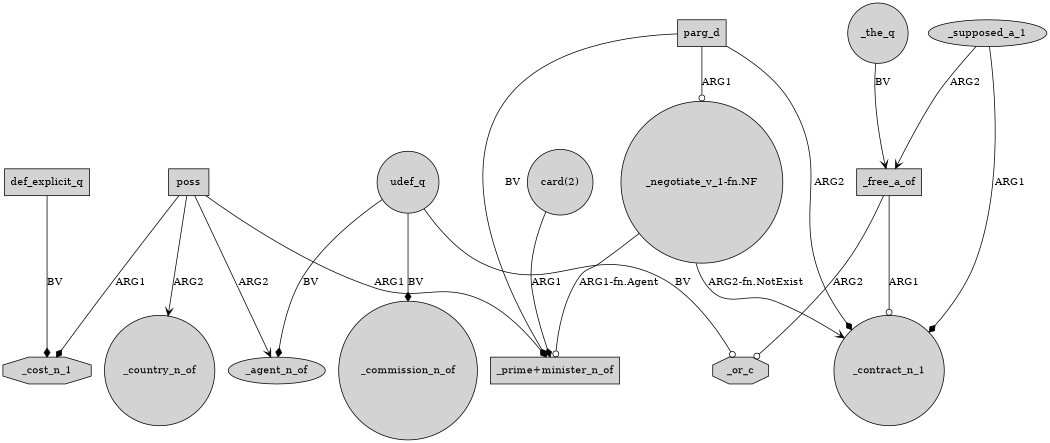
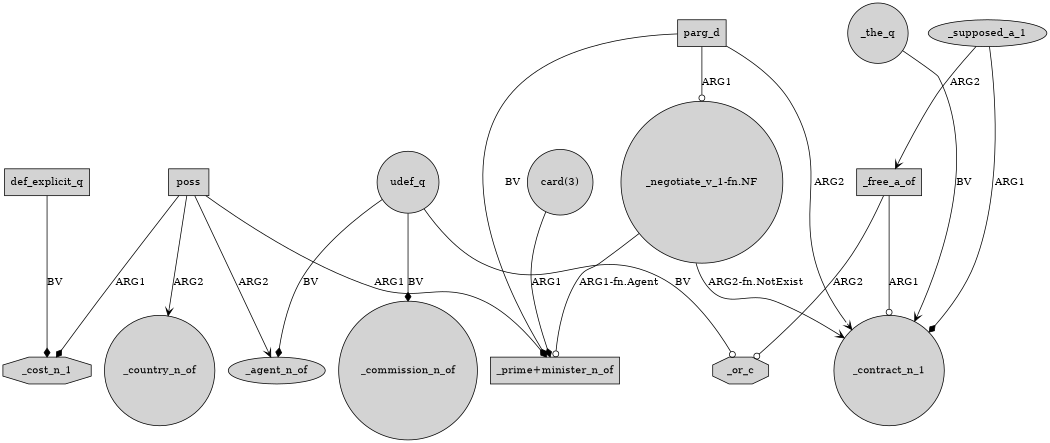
edge "_the_q" -> "_free_a_of": now "_the_q" -> "_contract_n_1"
edge "parg_d" -> "_contract_n_1": arrowhead diamond -> vee
node "card(2)": label "card(2)" -> "card(3)"
